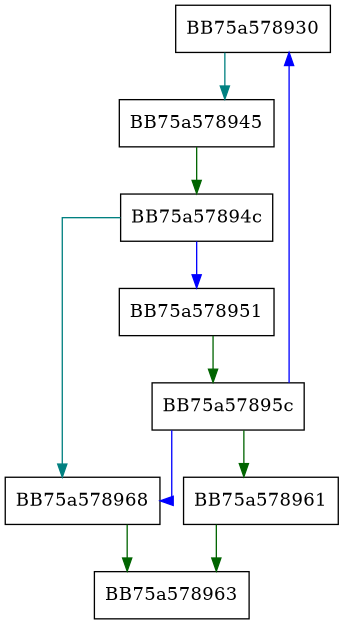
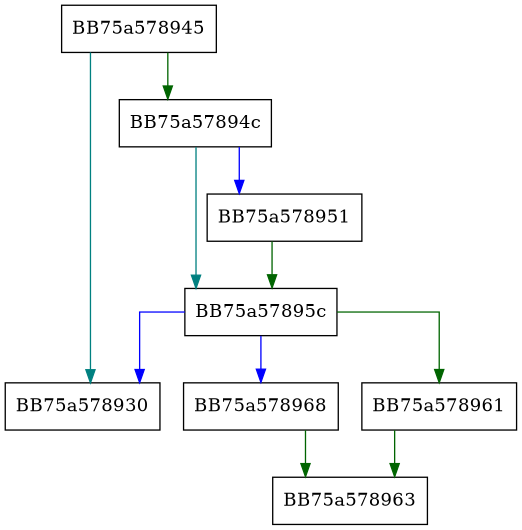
edge "BB75a578930" -> "BB75a578945": reversed
edge "BB75a57894c" -> "BB75a578968": now "BB75a57894c" -> "BB75a57895c"
